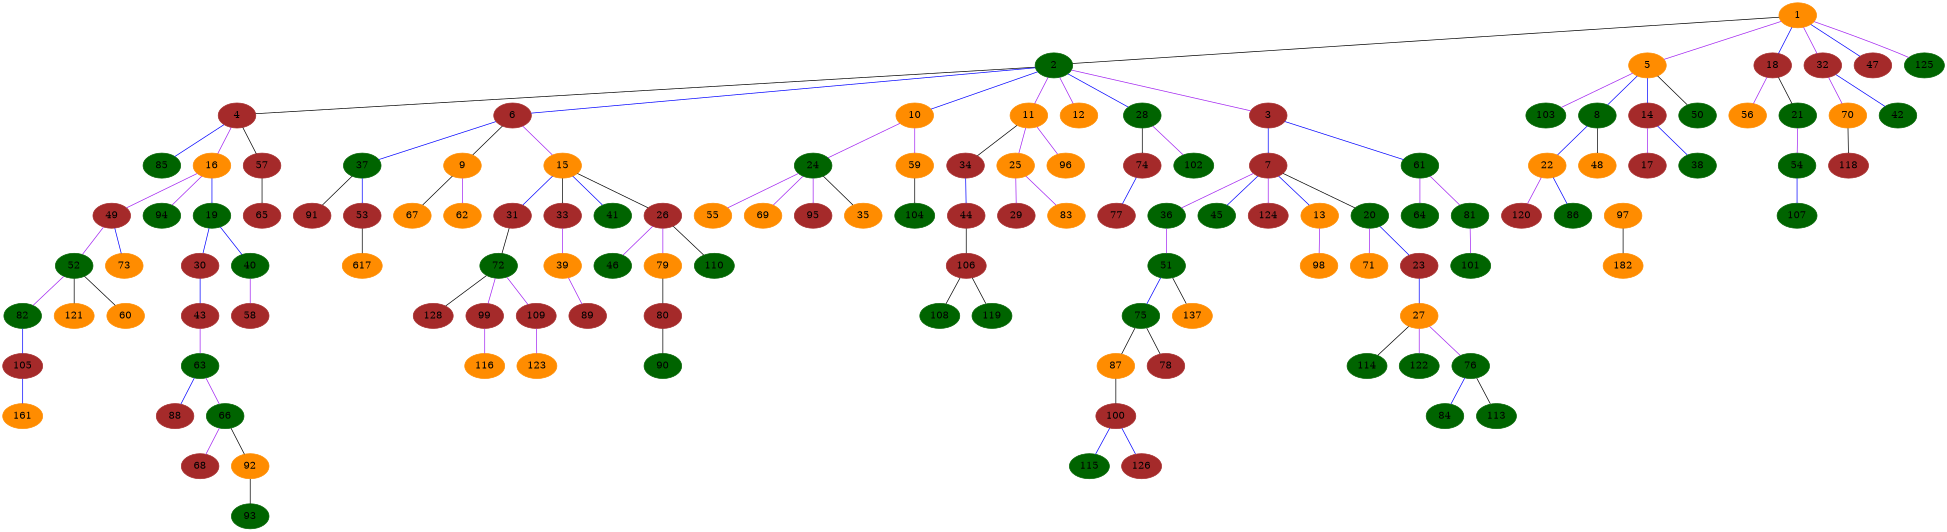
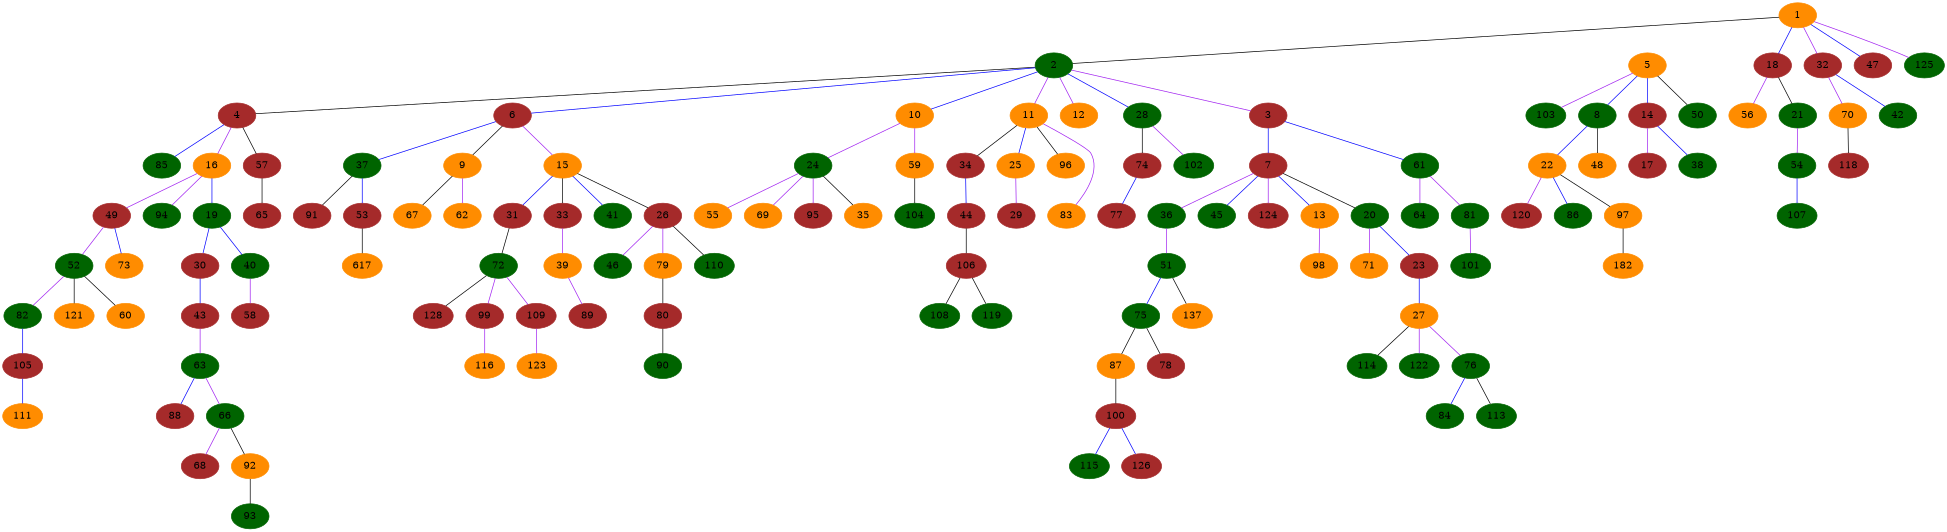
edge "1" -- "5": removed
edge "11" -- "25": color purple -> blue
edge "11" -- "96": color purple -> black
edge "25" -- "83": now "11" -- "83"
edge "22" -- "97": added
node "161": label "161" -> "111"
